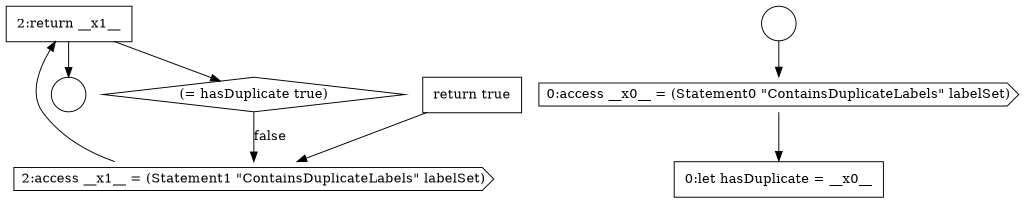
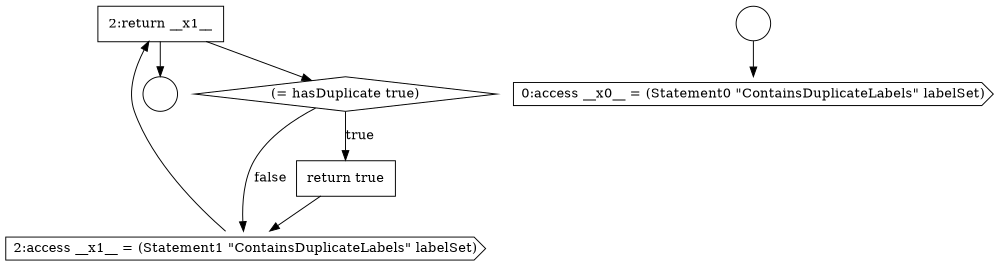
edge "(= hasDuplicate true)" -> "return true": added, label "true"
node "0:let hasDuplicate = __x0__": removed
